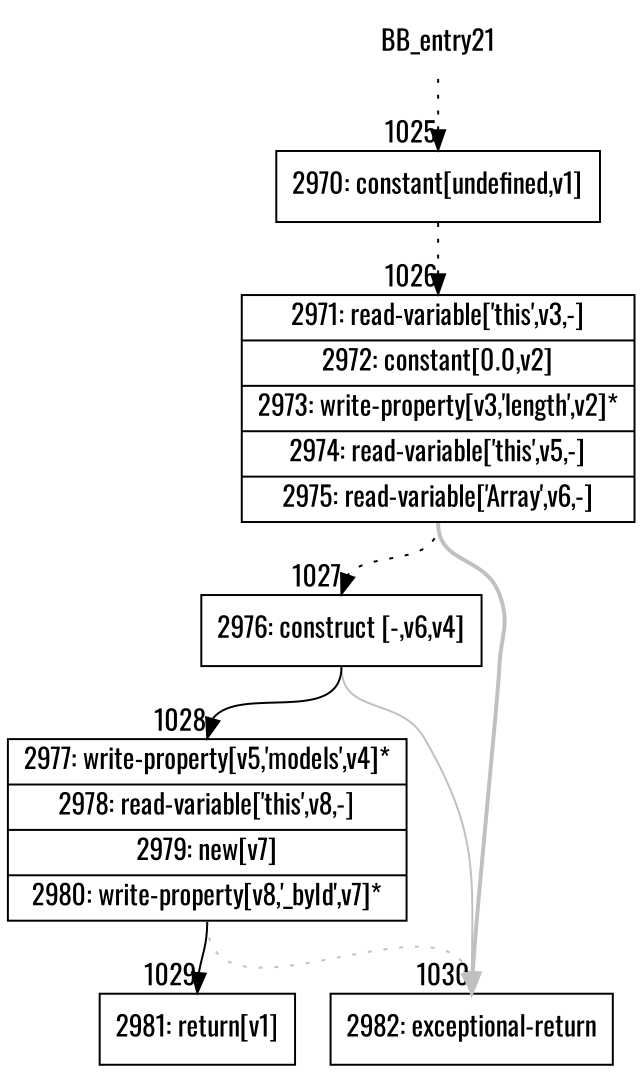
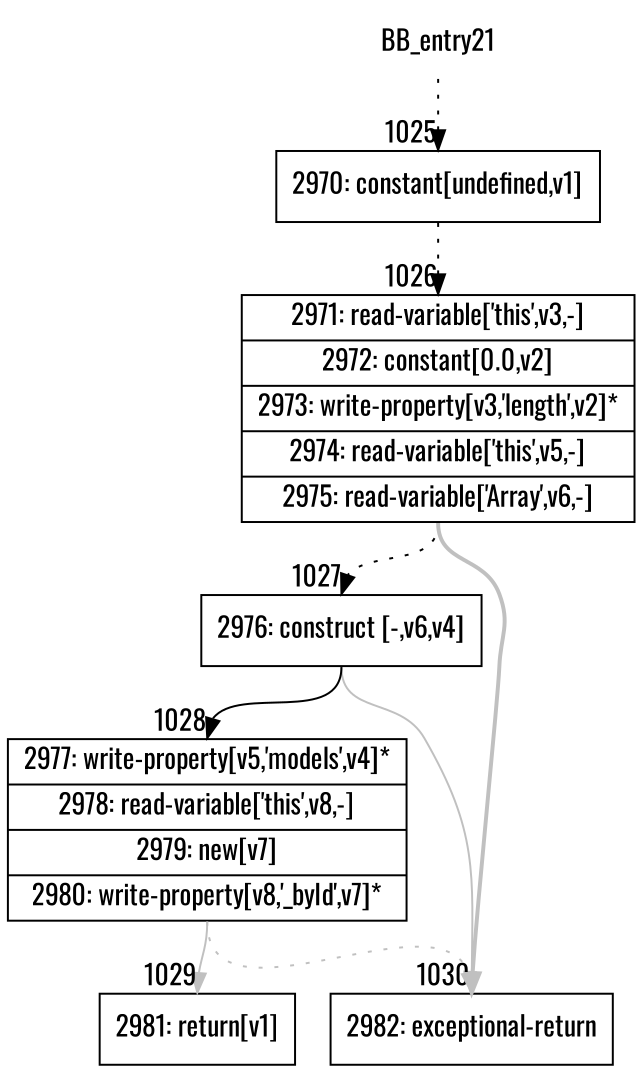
edge "2977: write-property[v5,'models',v4]*" -> "2981: return[v1]": color black -> gray
